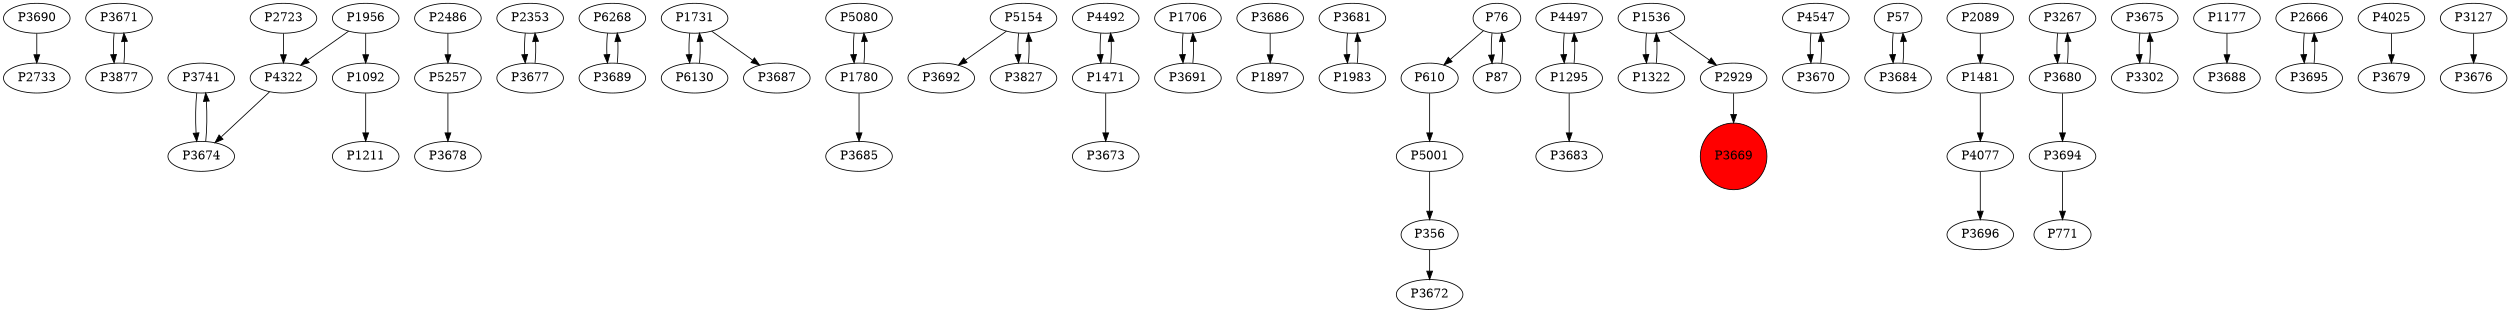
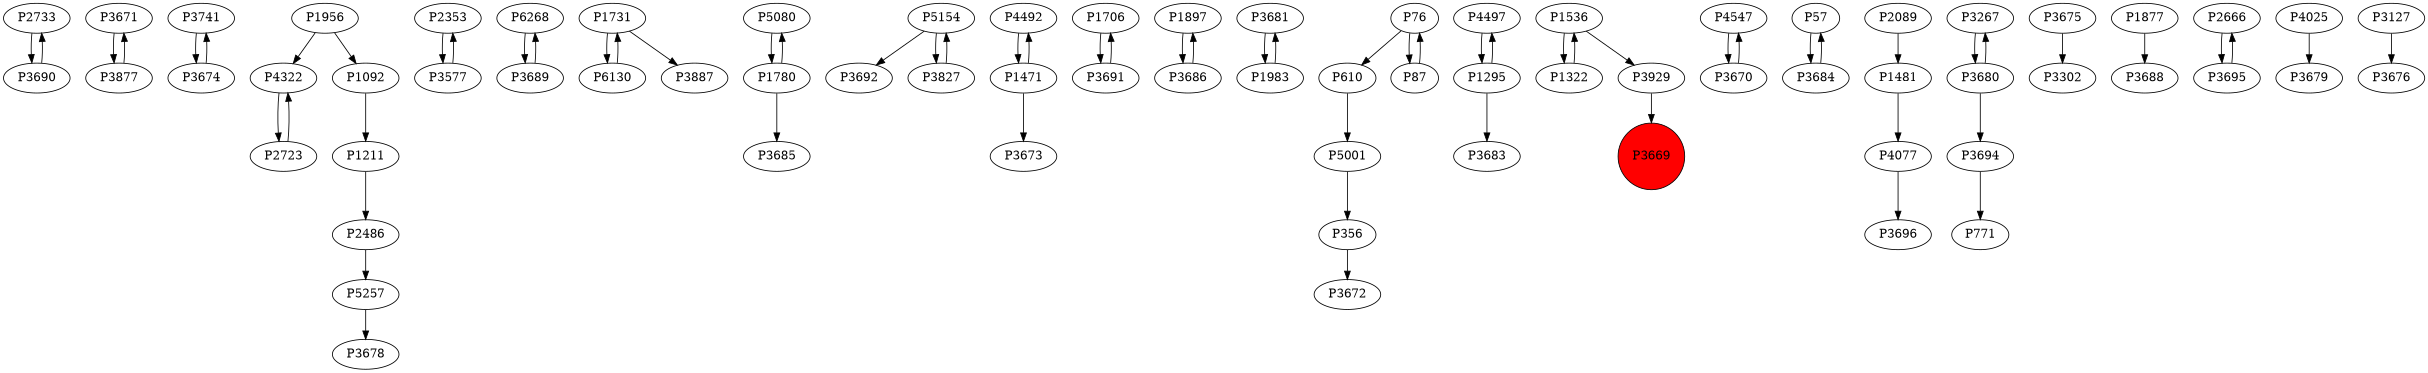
node "P1177": label "P1177" -> "P1877"
edge "P2733" -> "P3690": added
edge "P1897" -> "P3686": added
edge "P3302" -> "P3675": removed
node "P3677": label "P3677" -> "P3577"
node "P3687": label "P3687" -> "P3887"
node "P2929": label "P2929" -> "P3929"
edge "P4322" -> "P3674": now "P4322" -> "P2723"
edge "P1211" -> "P2486": added
